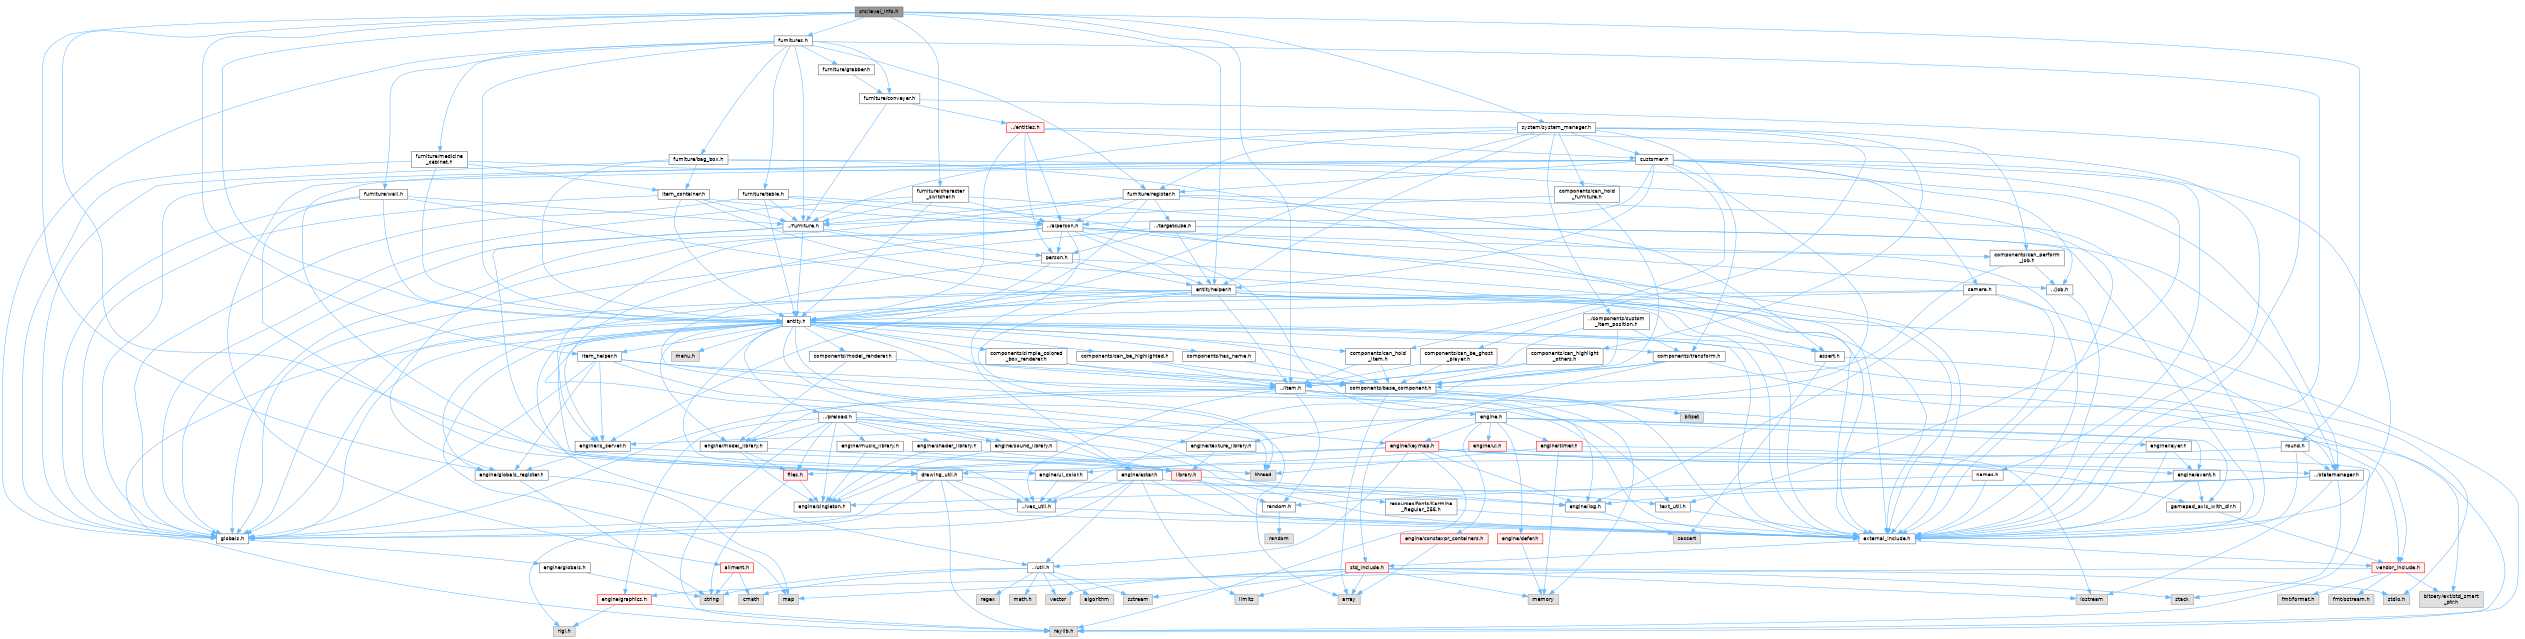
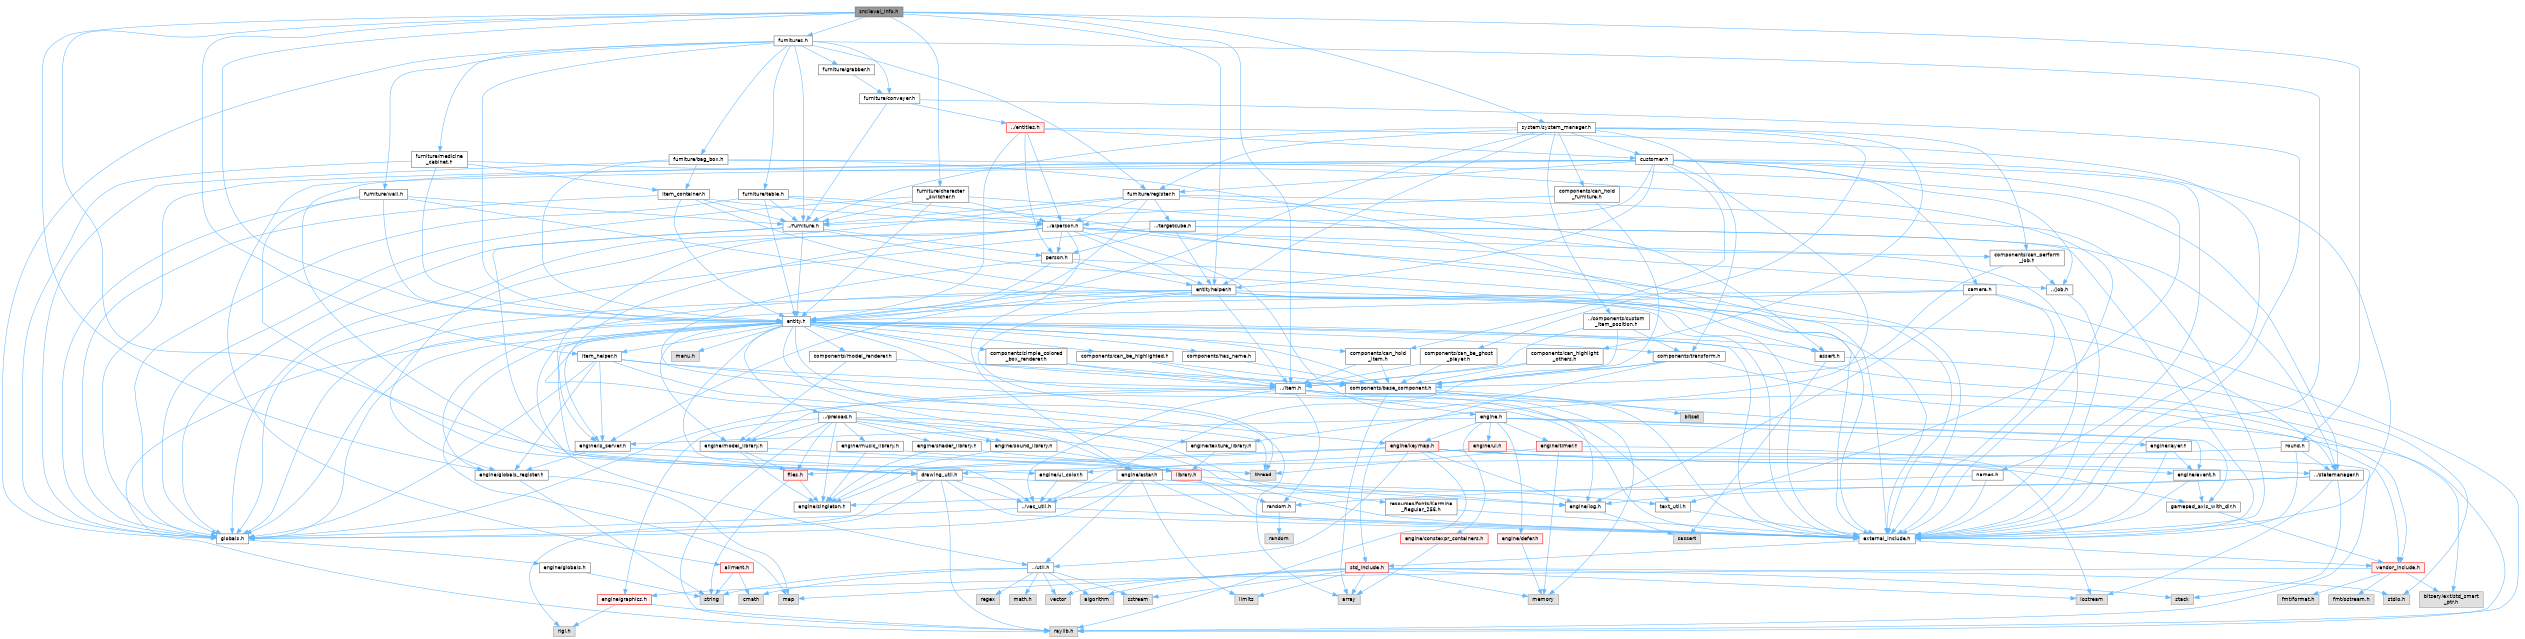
edge "std_include.h" -> "algorithm": added
